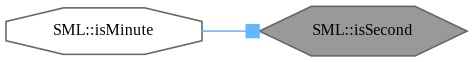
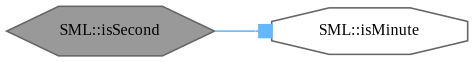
edge "SML::isMinute" -> "SML::isSecond": reversed
